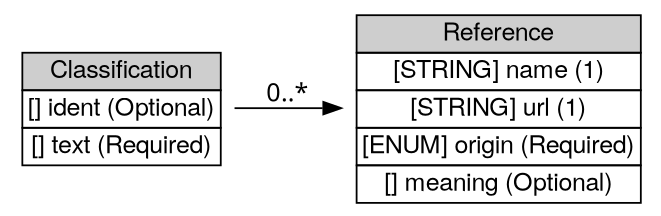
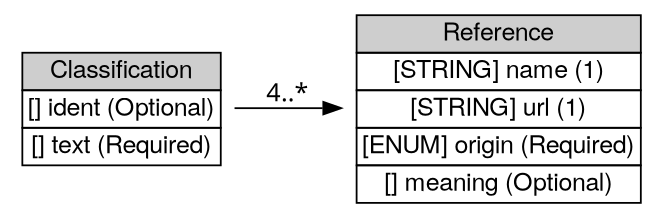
edge "Classification" -> "Reference": label "0..*" -> "4..*"
